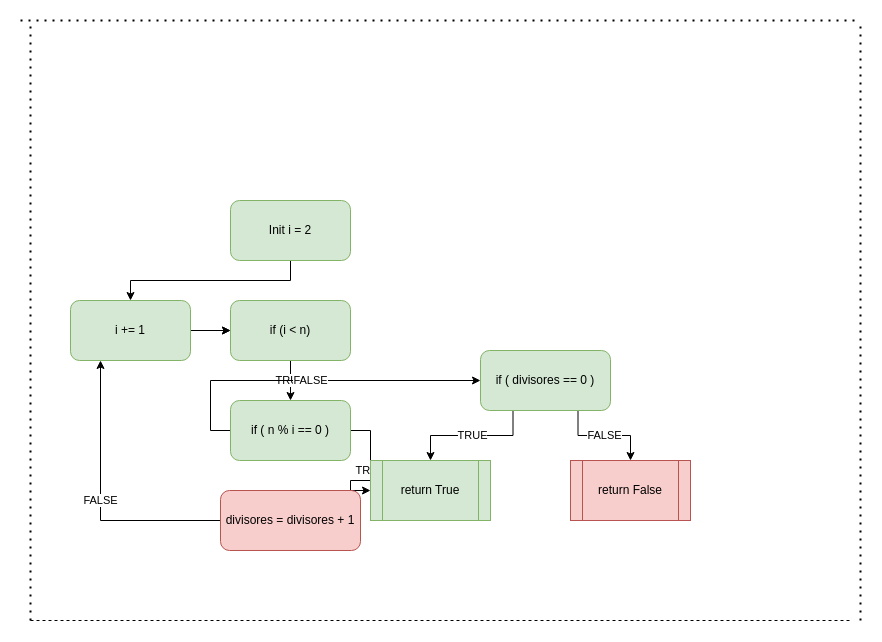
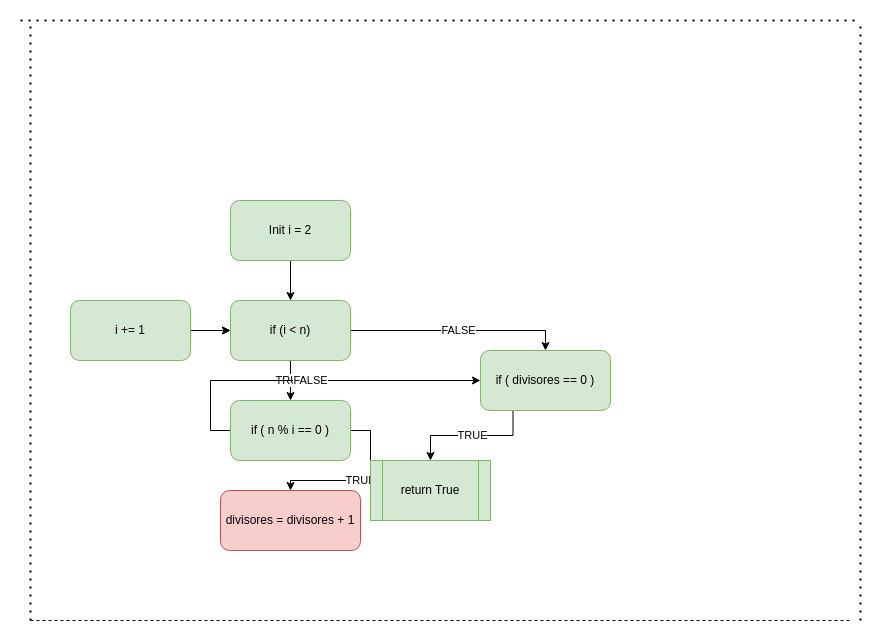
edge "Init i = 2" -> "i += 1": now "Init i = 2" -> "if (i < n)"
edge "if (i < n)" -> "if ( divisores == 0 )": added, label "FALSE"
edge "if ( divisores == 0 )" -> "return False": removed, label "FALSE"
edge "if ( n % i == 0 )" -> "return True": now "if ( n % i == 0 )" -> "divisores = divisores + 1"
node "return False": removed
edge "divisores = divisores + 1" -> "i += 1": removed, label "FALSE"
